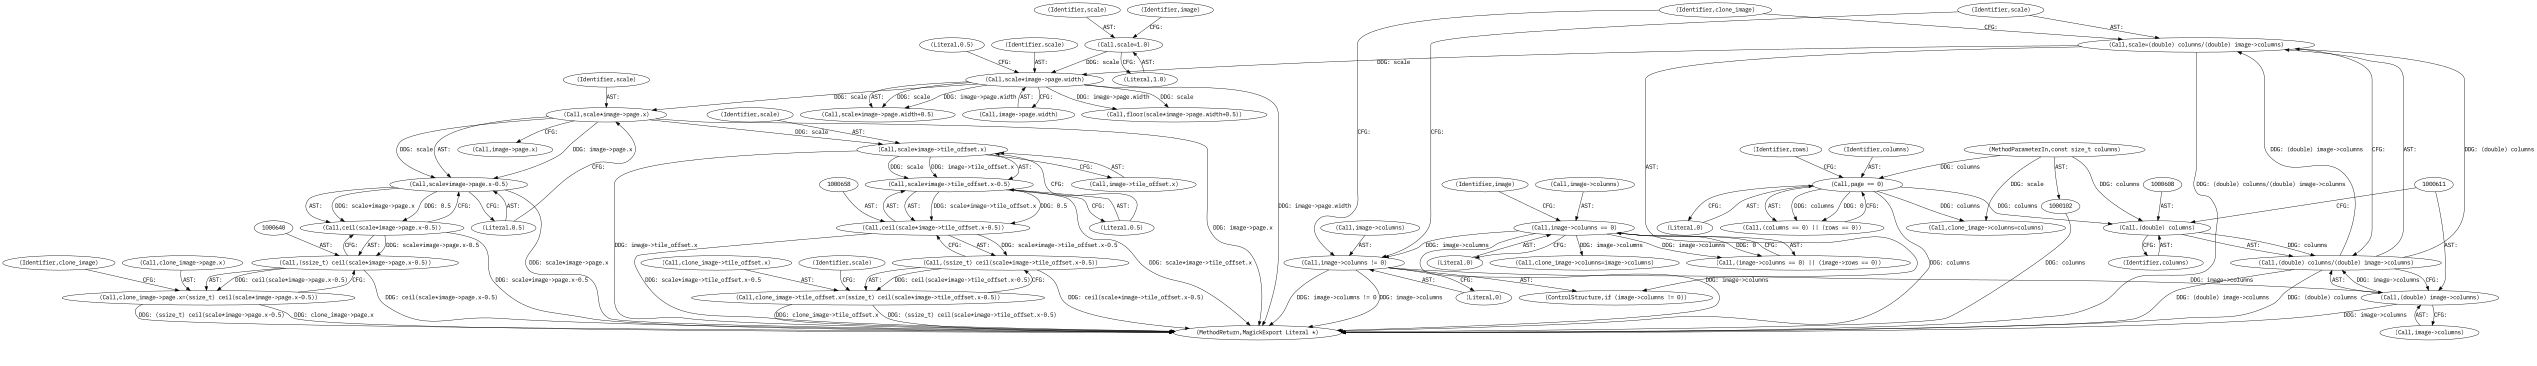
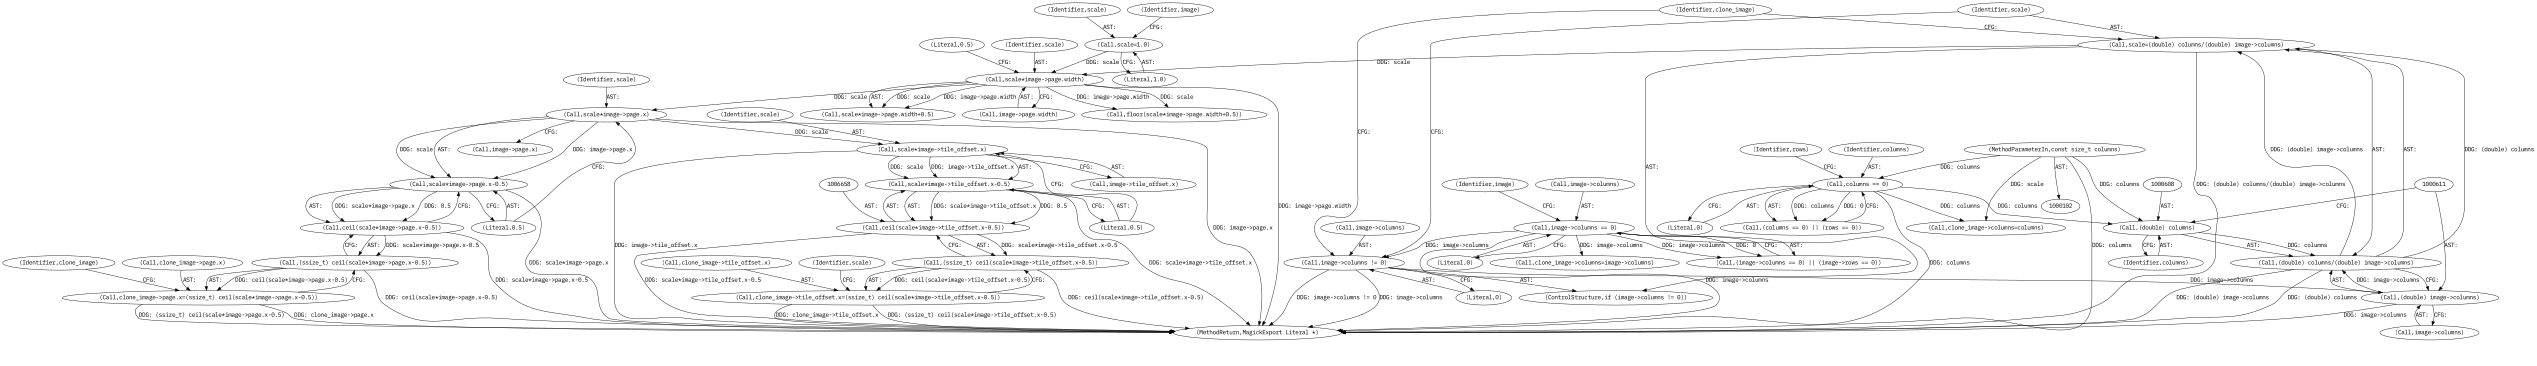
edge "(Call,scale=(double) columns/(double) image->columns)" -> "(Call,(double) columns/(double) image->columns)": label "CFG: " -> "AST: "
node "1000658": label "1000658" -> "1006658"
node "(Call,page == 0)": label "(Call,page == 0)" -> "(Call,columns == 0)"
node "1000640": removed
edge "1000102" -> "(MethodReturn,MagickExport Literal *)": now "(MethodParameterIn,const size_t columns)" -> "(MethodReturn,MagickExport Literal *)"
